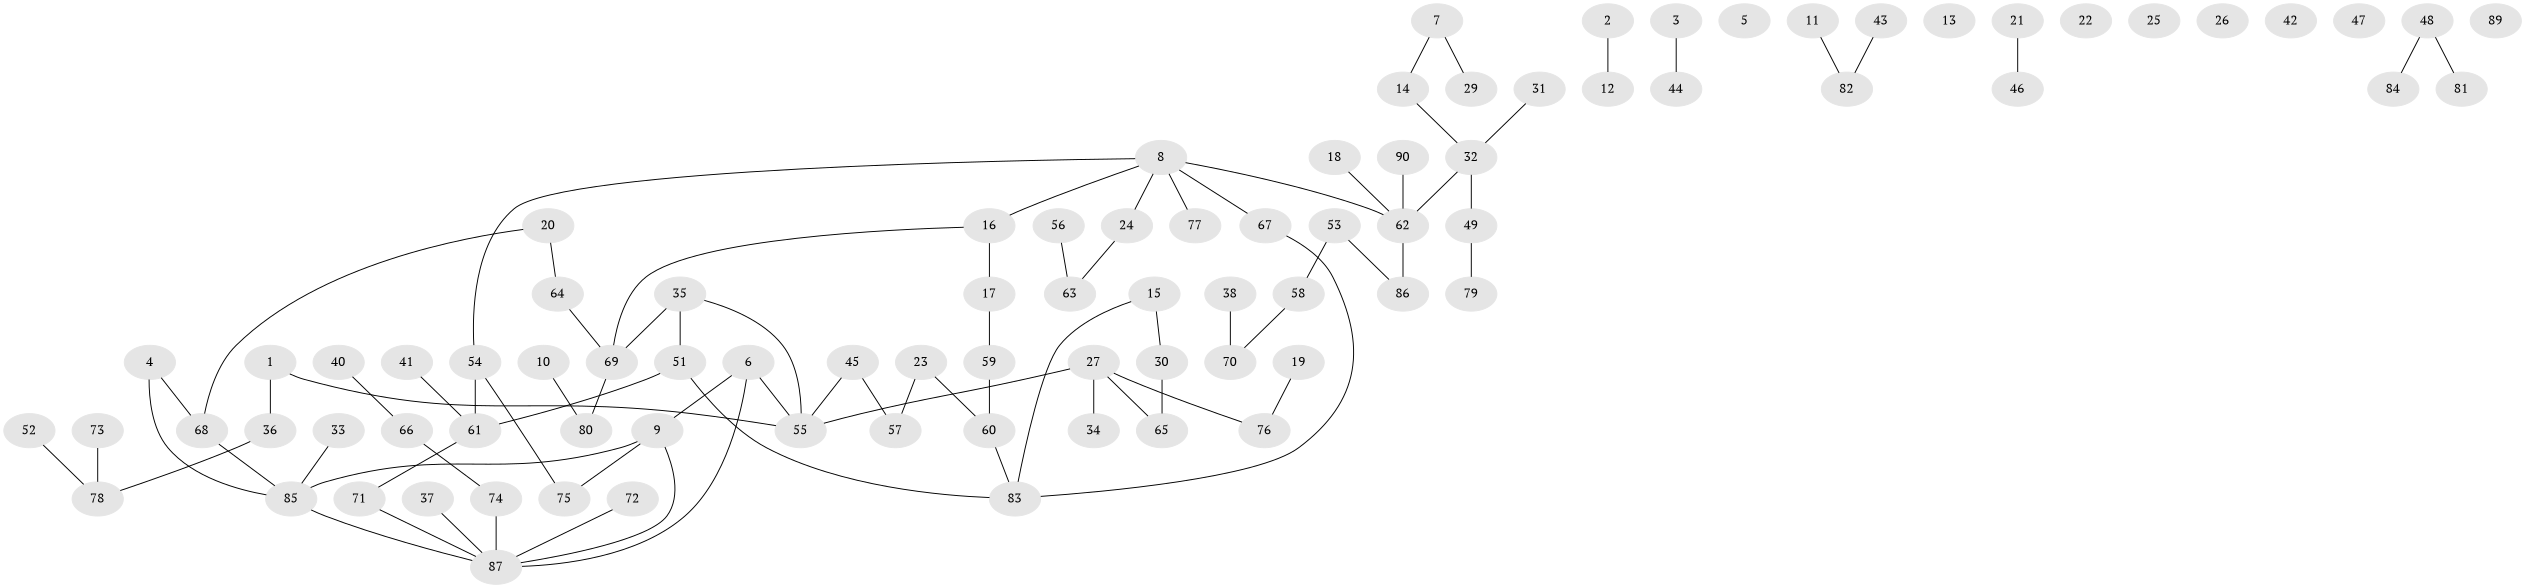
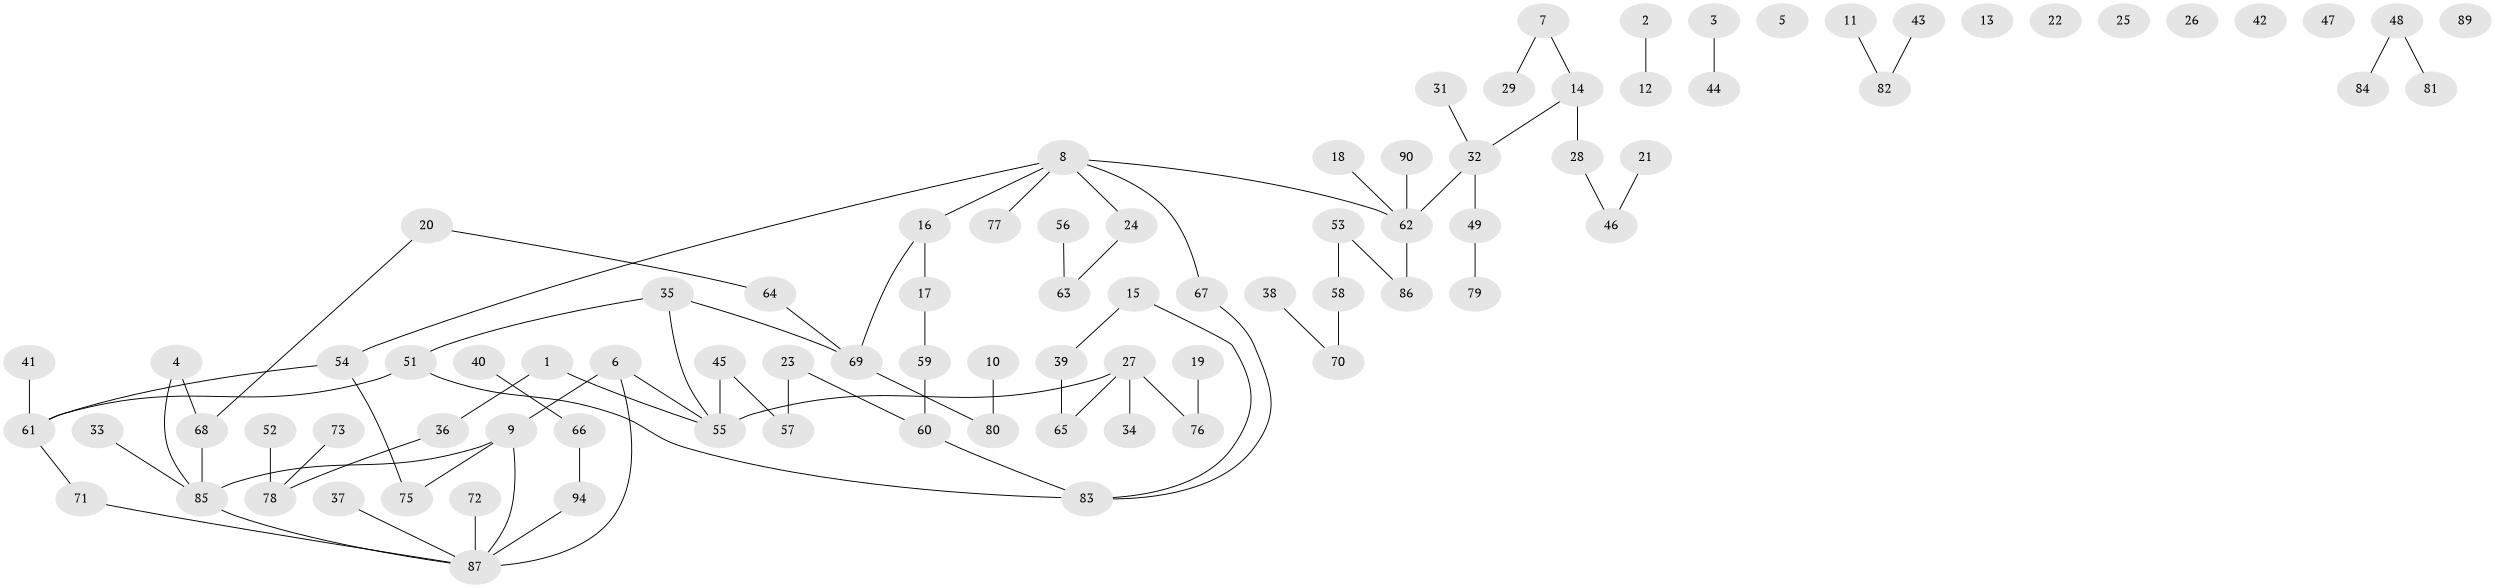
node "28": added
node "30": label "30" -> "39"
node "74": label "74" -> "94"
